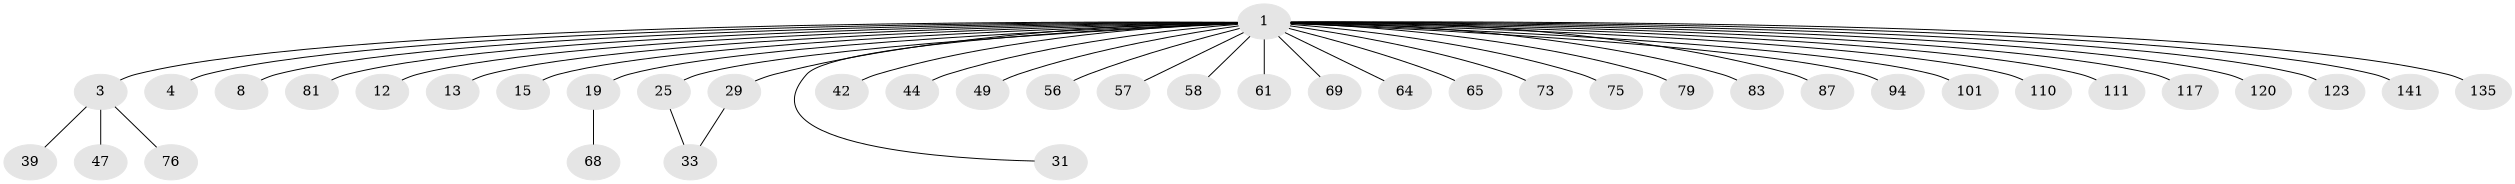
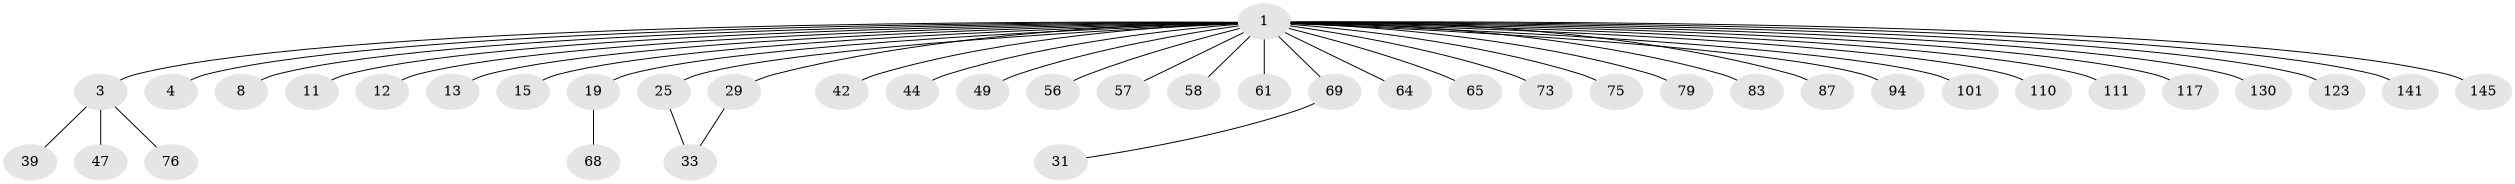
edge "1" -- "31": now "69" -- "31"
node "81": label "81" -> "11"
node "120": label "120" -> "130"
node "135": label "135" -> "145"
